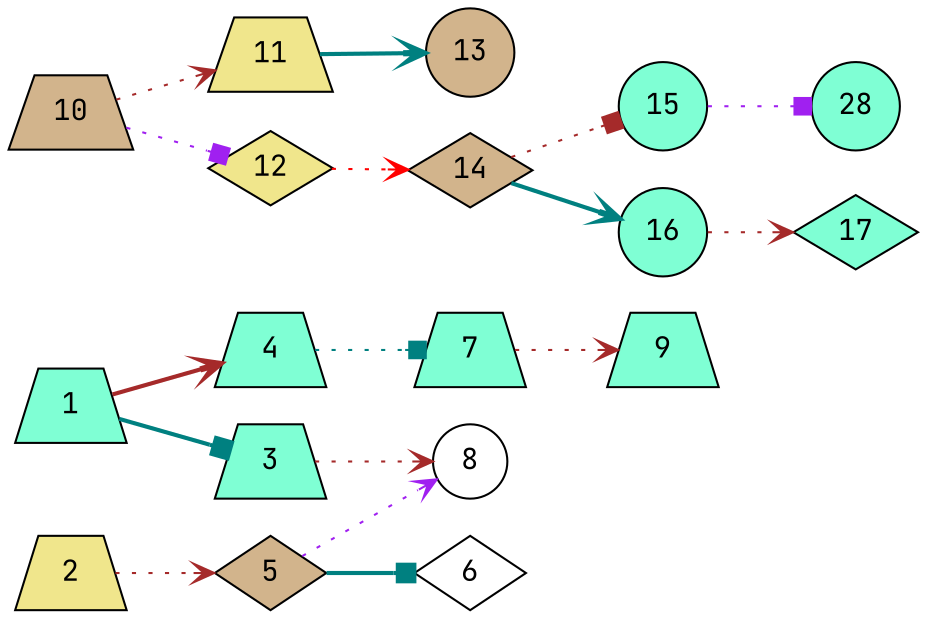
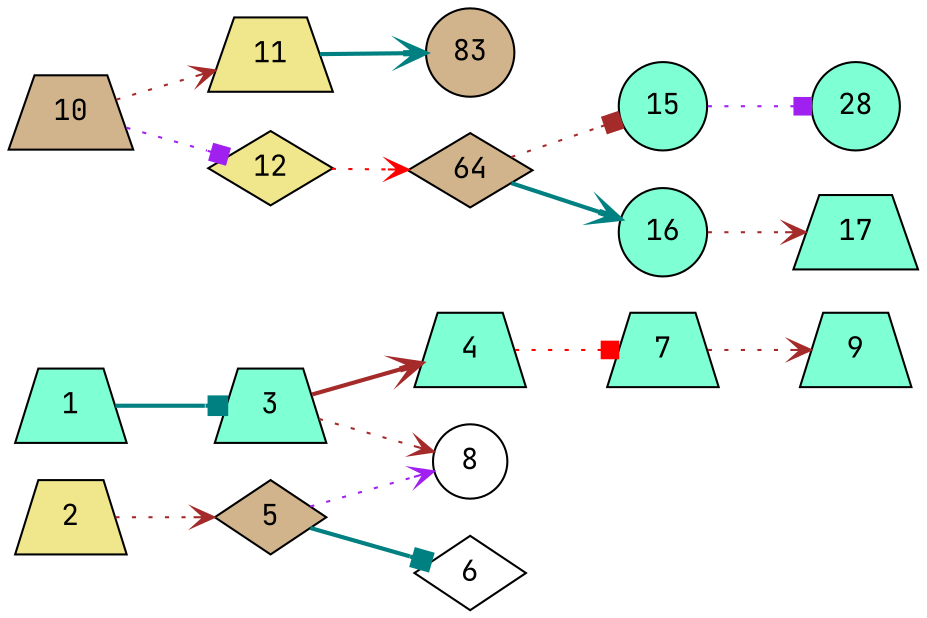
node "13": label "13" -> "83"
node "14": label "14" -> "64"
node "17": shape diamond -> trapezium
edge "4" -> "7": color teal -> red
edge "1" -> "4": now "3" -> "4"
